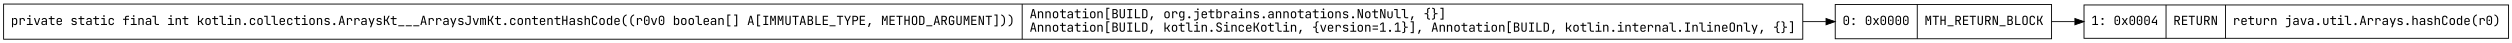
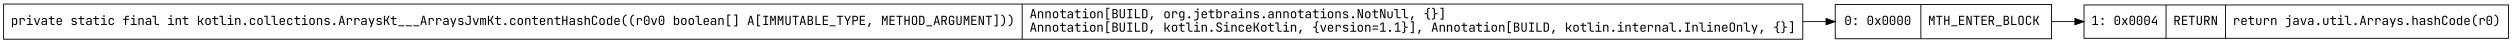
node "0: 0x0000": text "MTH_RETURN_BLOCK" -> "MTH_ENTER_BLOCK"
